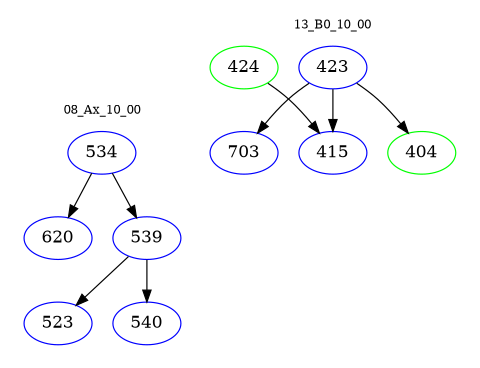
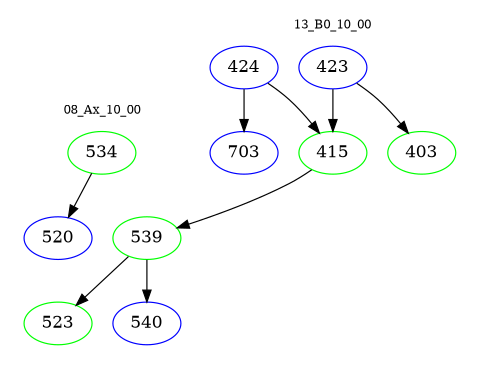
node "424": color green -> blue
edge "423" -> "703": now "424" -> "703"
node "534": color blue -> green
node "415": color blue -> green
node "404": label "404" -> "403"
edge "534" -> "539": now "415" -> "539"
node "620": label "620" -> "520"
node "539": color blue -> green
node "523": color blue -> green
